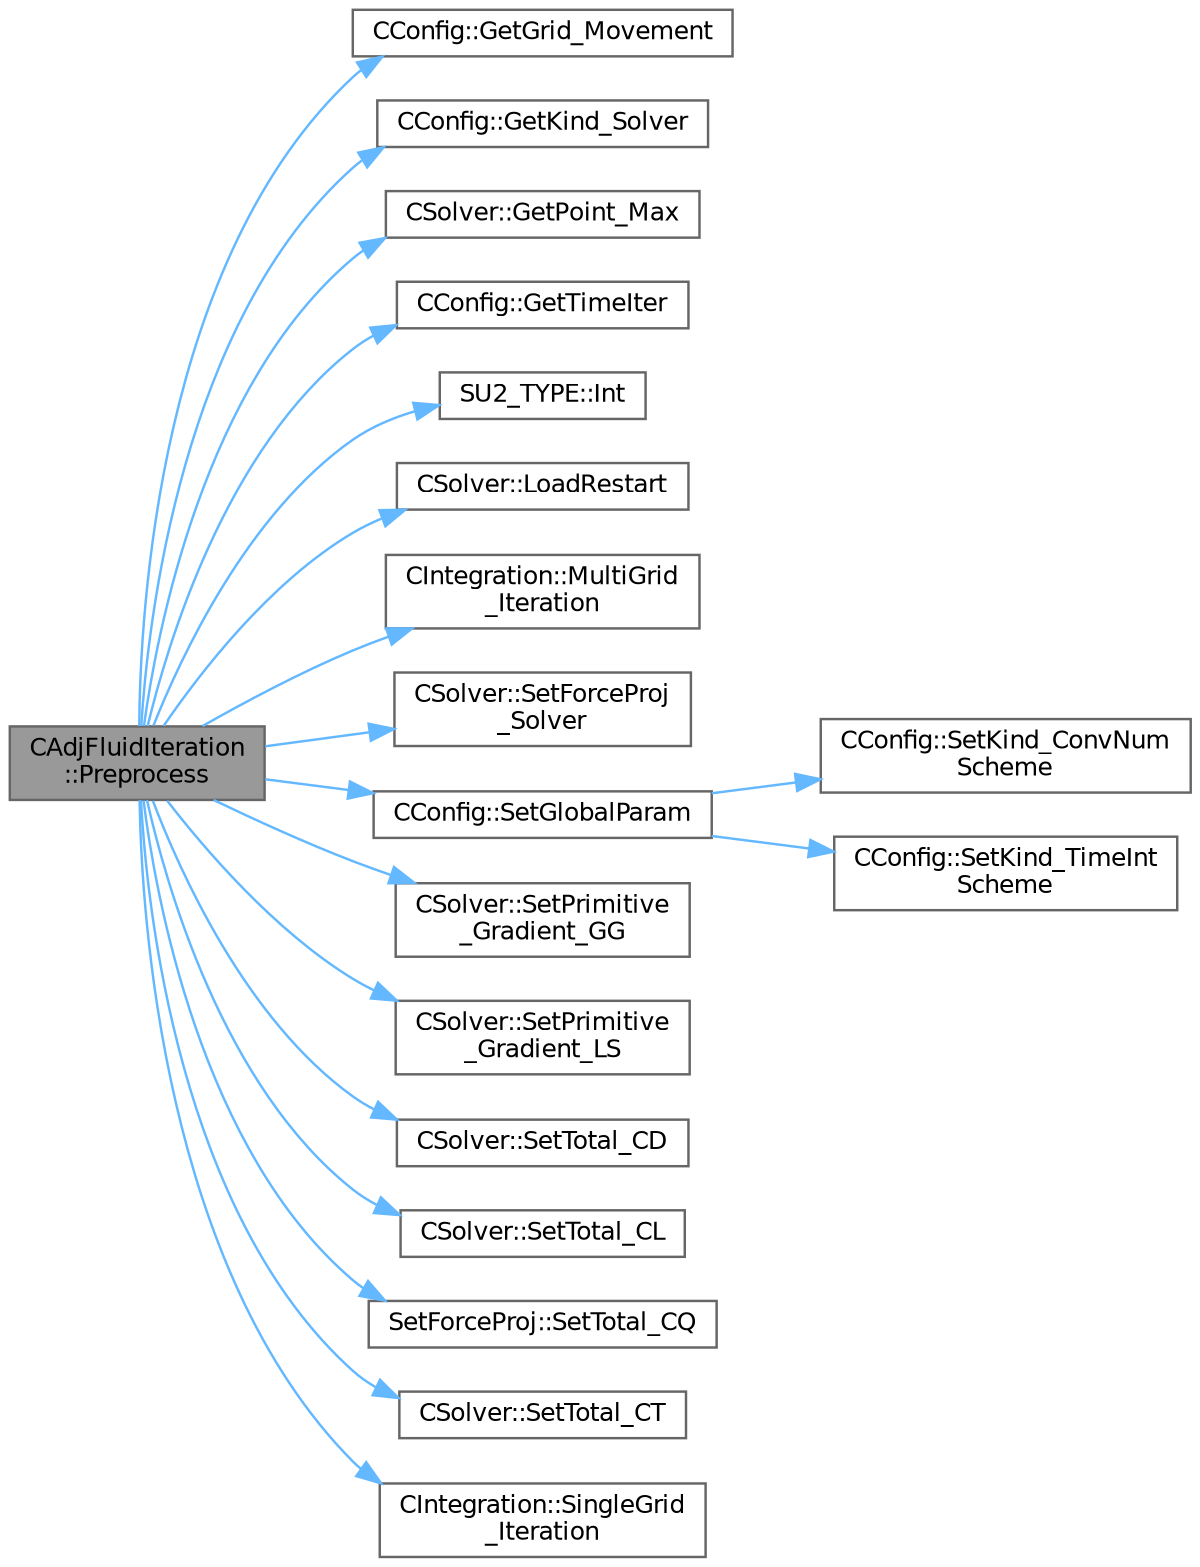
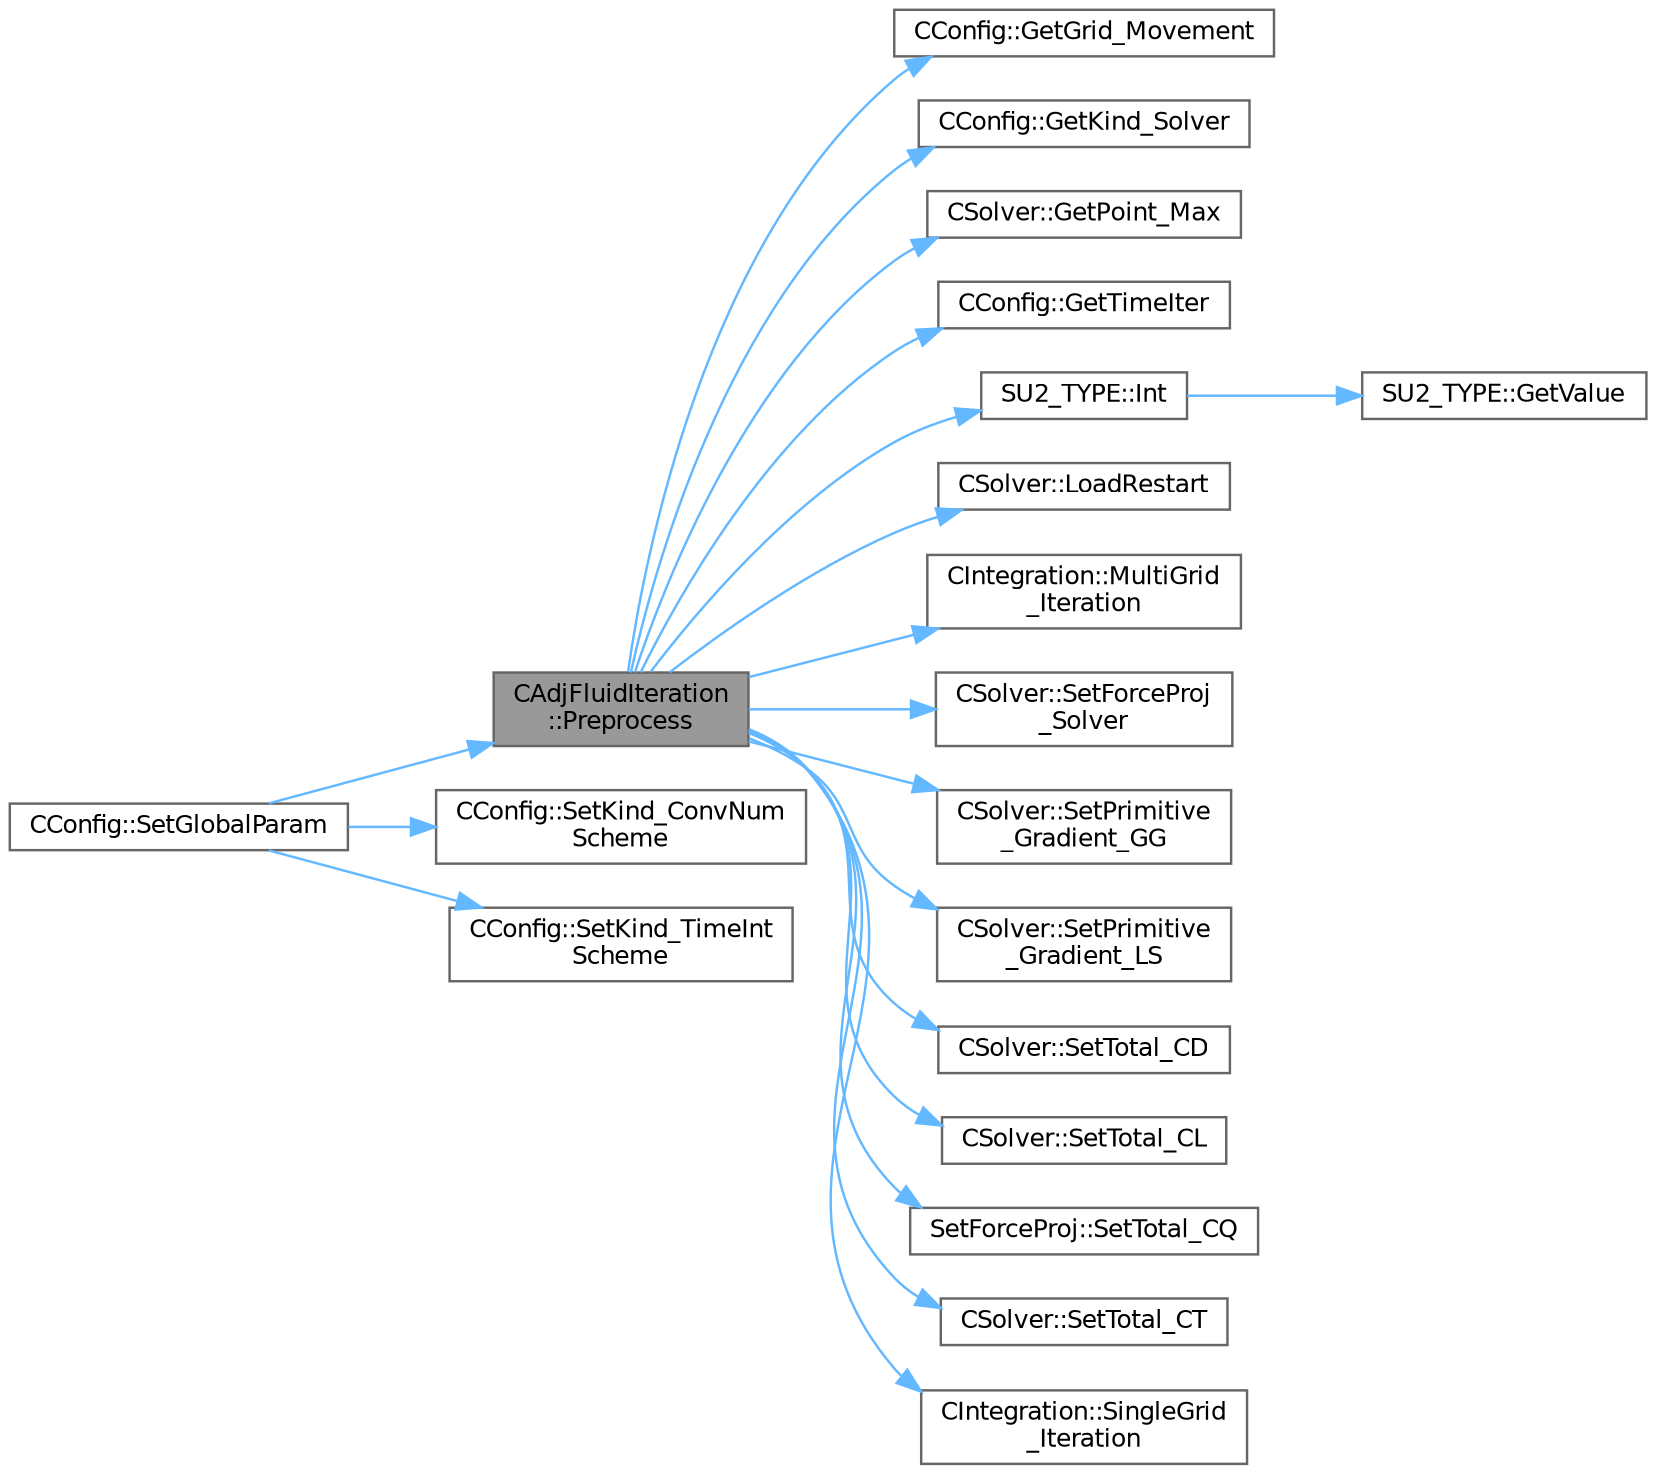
node "SU2_TYPE::GetValue": added
edge "CAdjFluidIteration ::Preprocess" -> "CConfig::SetGlobalParam": reversed
